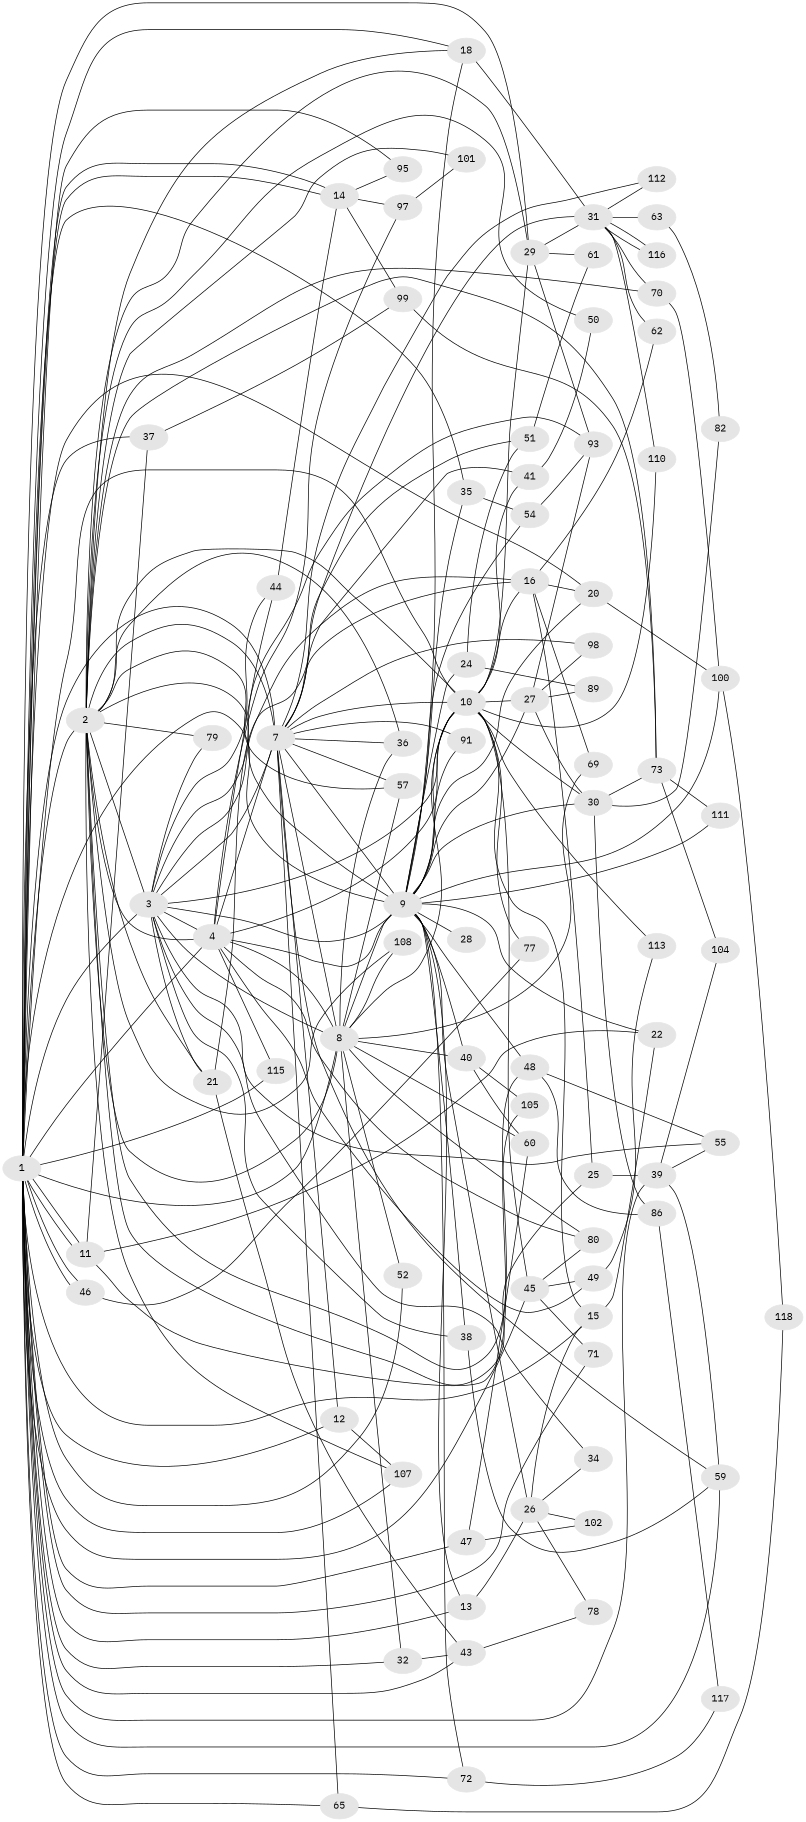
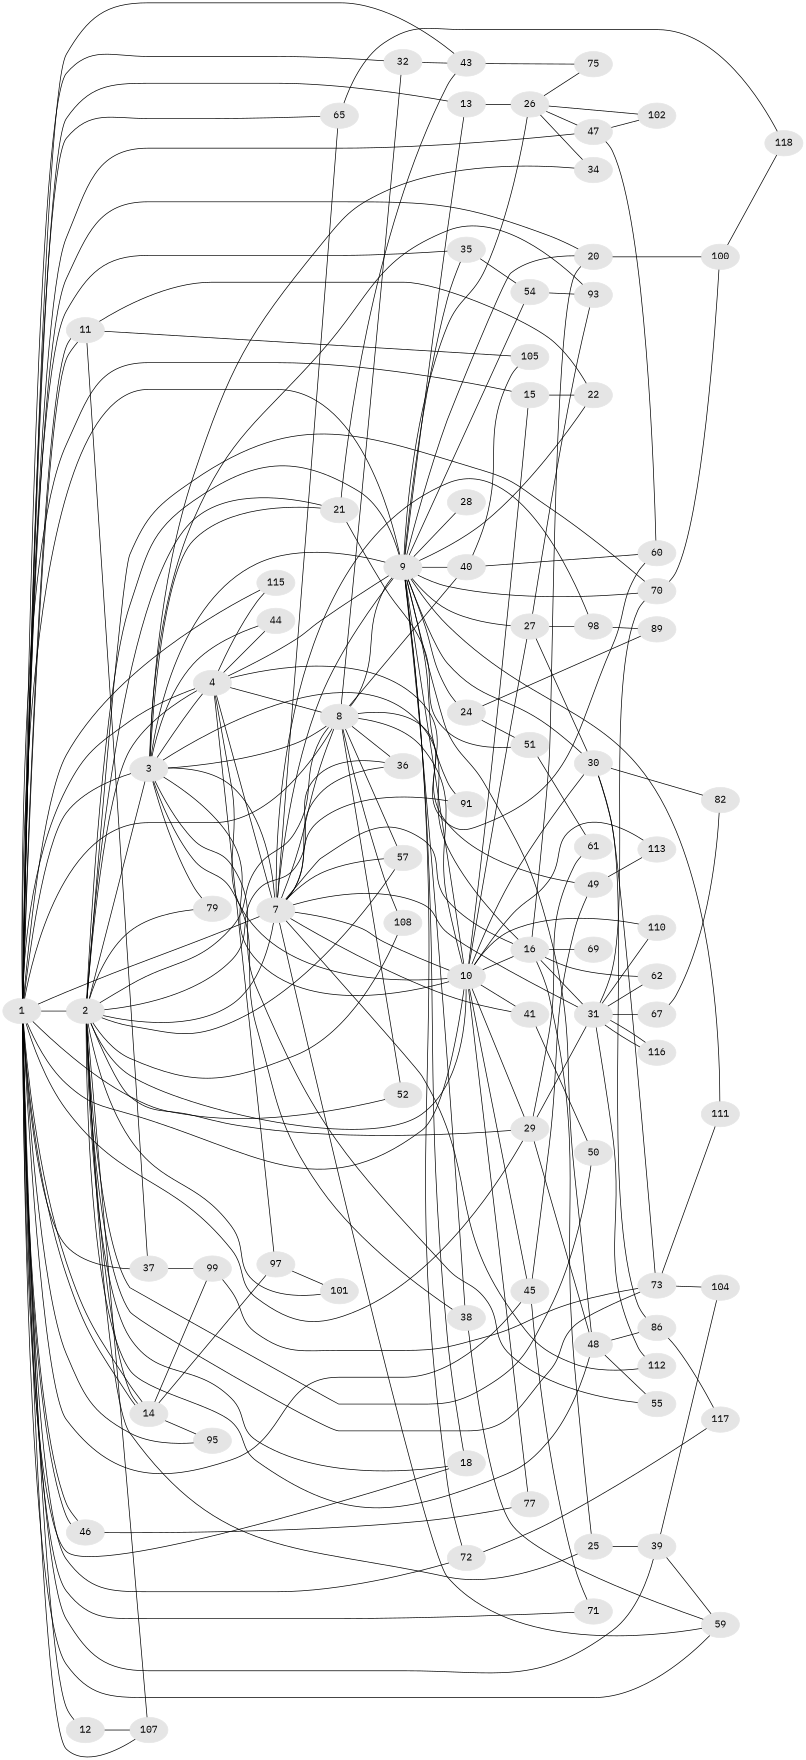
edge "18" -- "31": now "16" -- "31"
node "63": label "63" -> "67"
edge "29" -- "93": now "29" -- "48"
edge "14" -- "44": now "14" -- "2"
edge "89" -- "27": now "89" -- "98"
edge "100" -- "9": now "70" -- "9"
edge "69" -- "8": removed
edge "7" -- "12": removed
edge "55" -- "39": removed
node "80": removed
edge "15" -- "26": now "47" -- "26"
node "78": label "78" -> "75"
